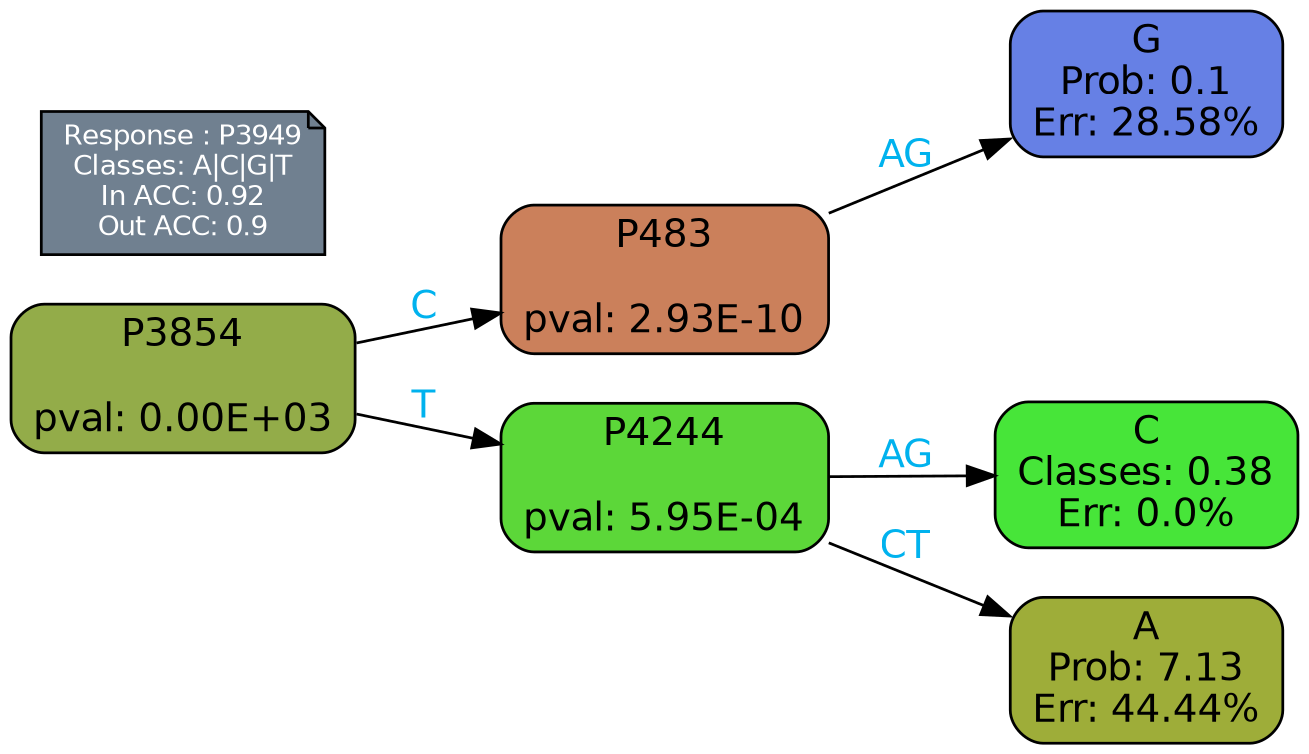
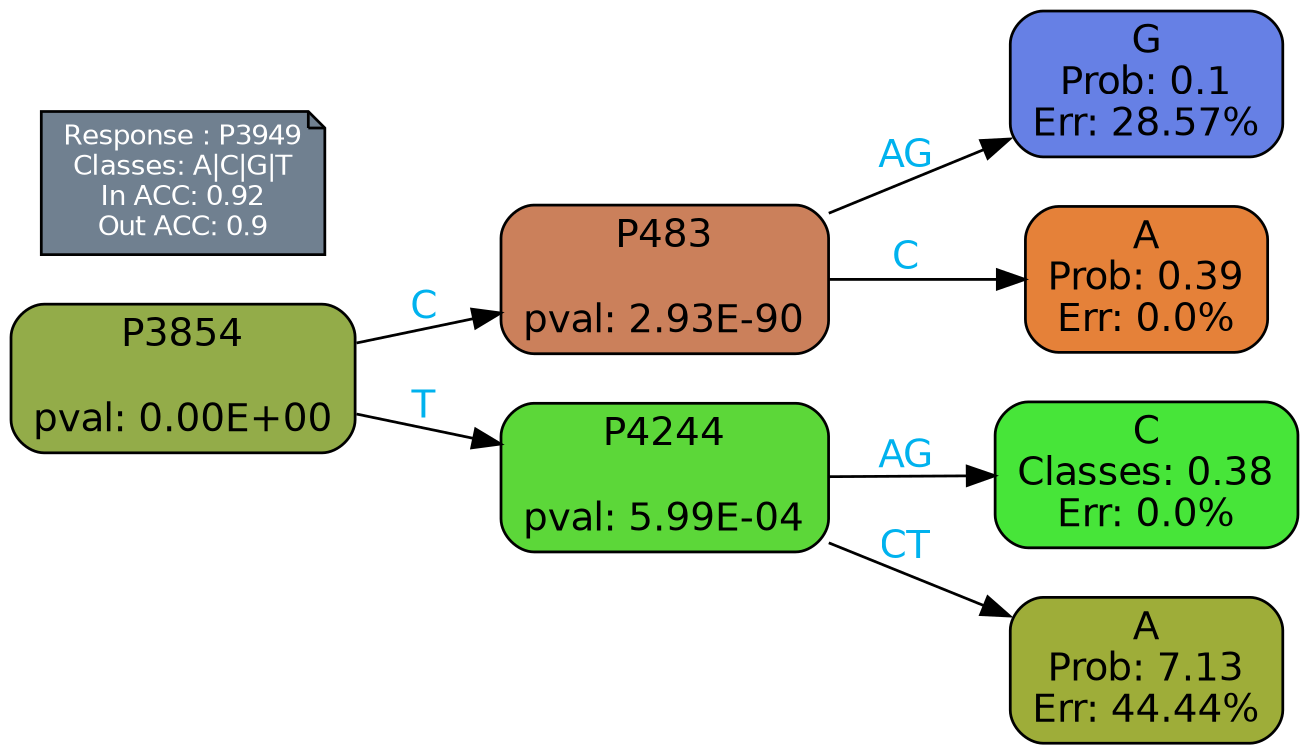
node "G Prob: 0.1 Err: 28.58%": label "G Prob: 0.1 Err: 28.58%" -> "G Prob: 0.1 Err: 28.57%"
node "P483 pval: 2.93E-10": label "P483 pval: 2.93E-10" -> "P483 pval: 2.93E-90"
node "A Prob: 0.39 Err: 0.0%": added
node "P3854 pval: 0.00E+03": label "P3854 pval: 0.00E+03" -> "P3854 pval: 0.00E+00"
node "P4244 pval: 5.95E-04": label "P4244 pval: 5.95E-04" -> "P4244 pval: 5.99E-04"
